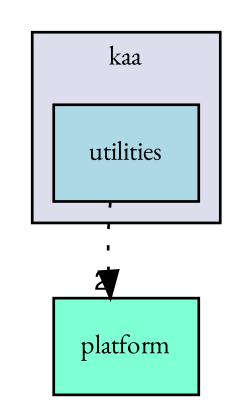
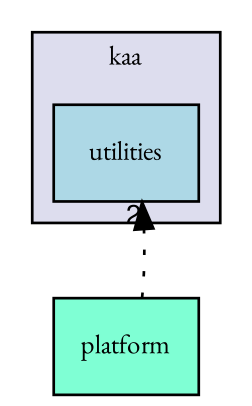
edge "utilities" -> "platform": reversed
